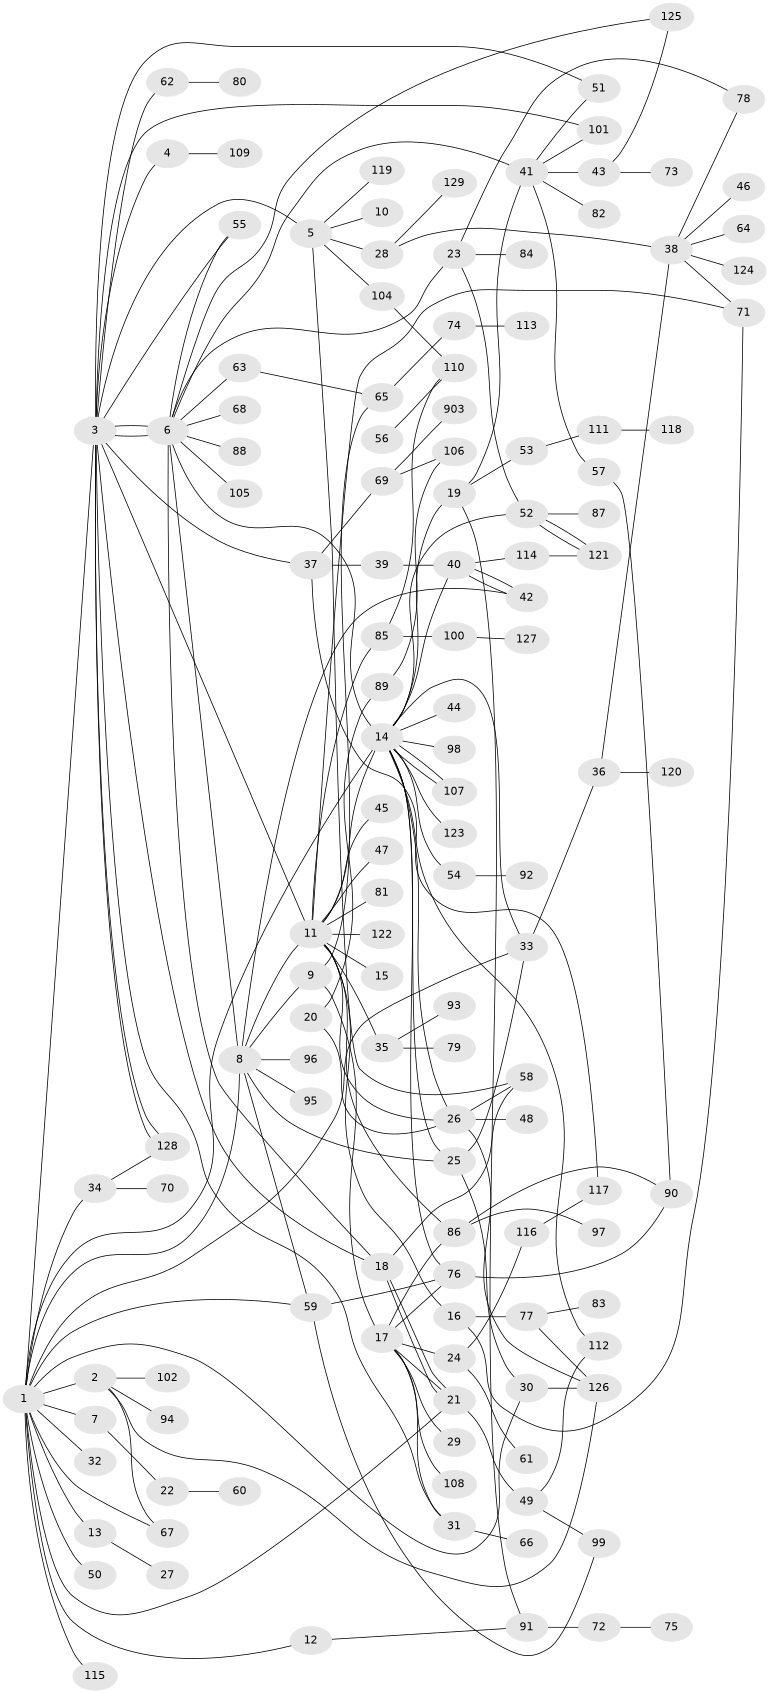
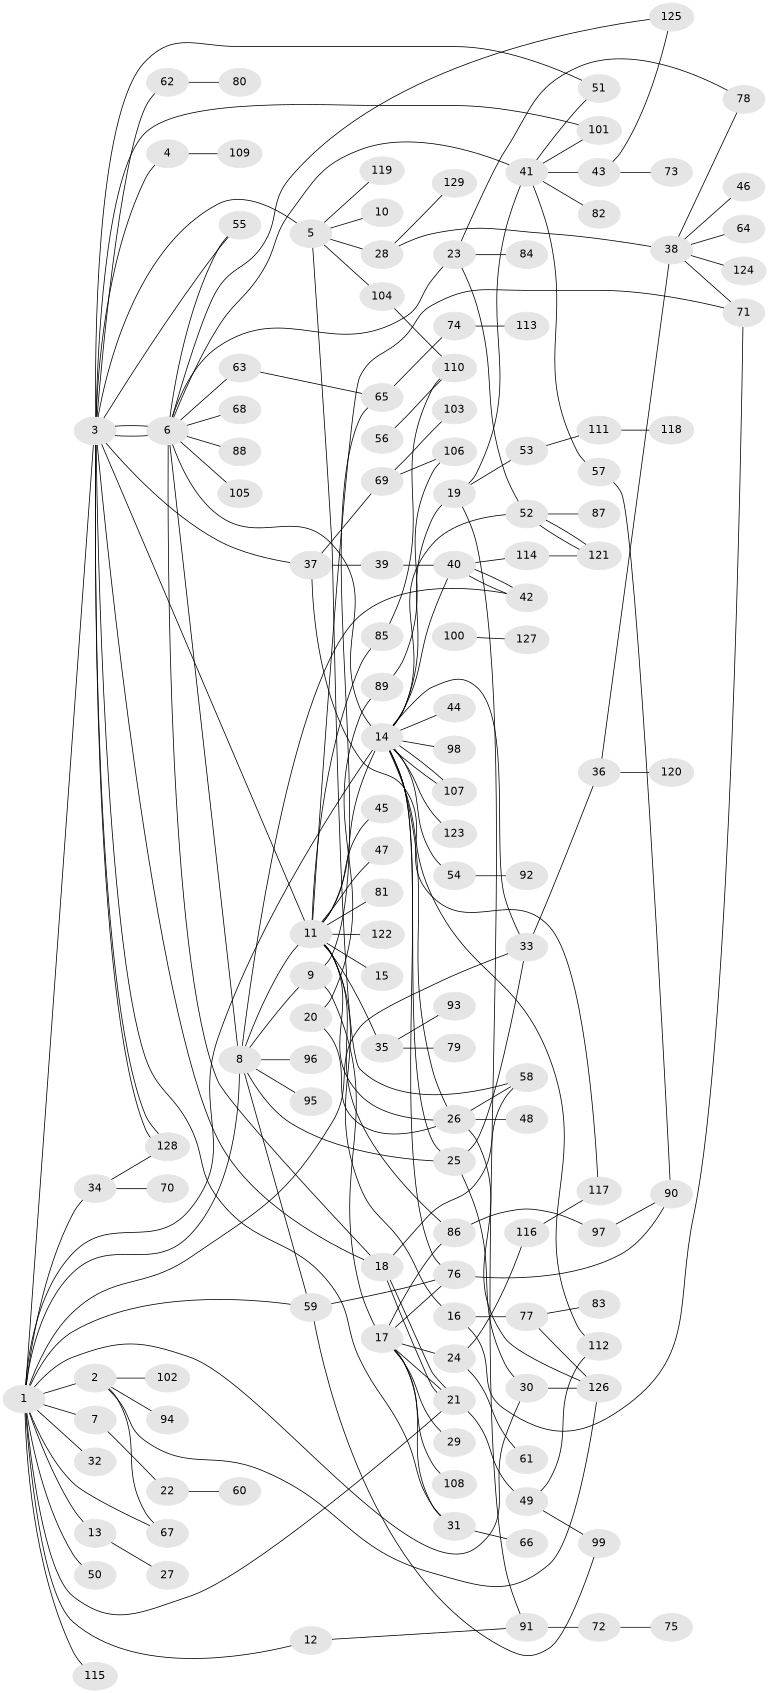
node "903": label "903" -> "103"
edge "85" -- "100": removed
edge "90" -- "86": now "90" -- "97"
